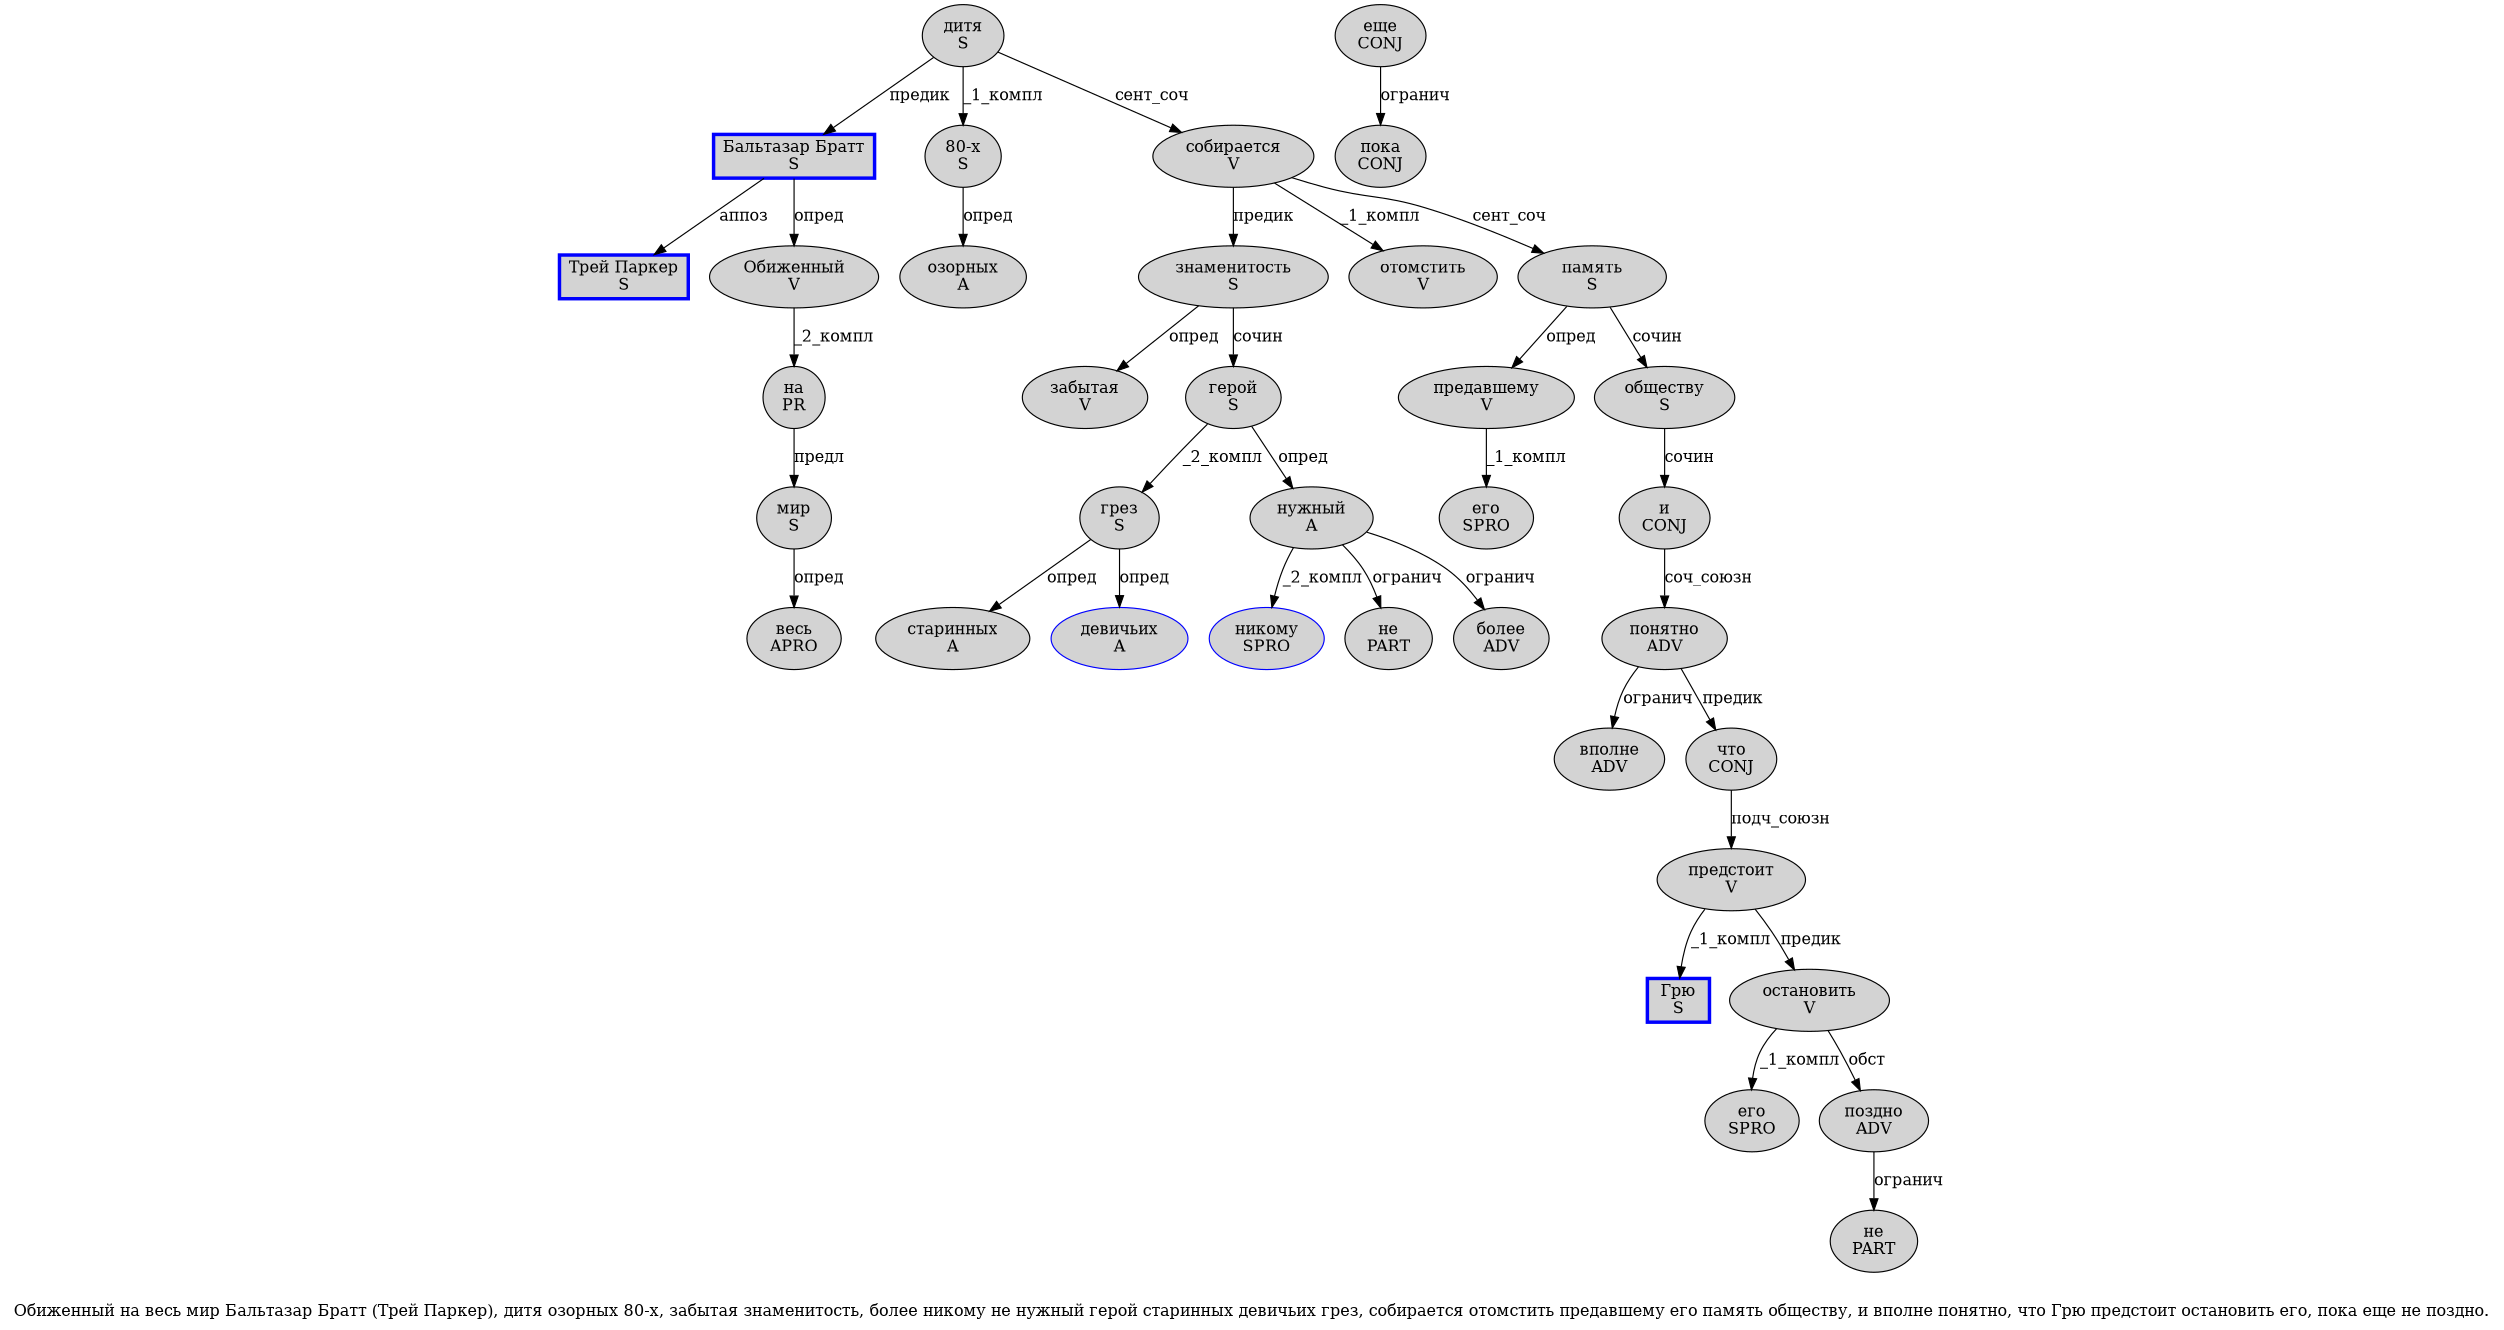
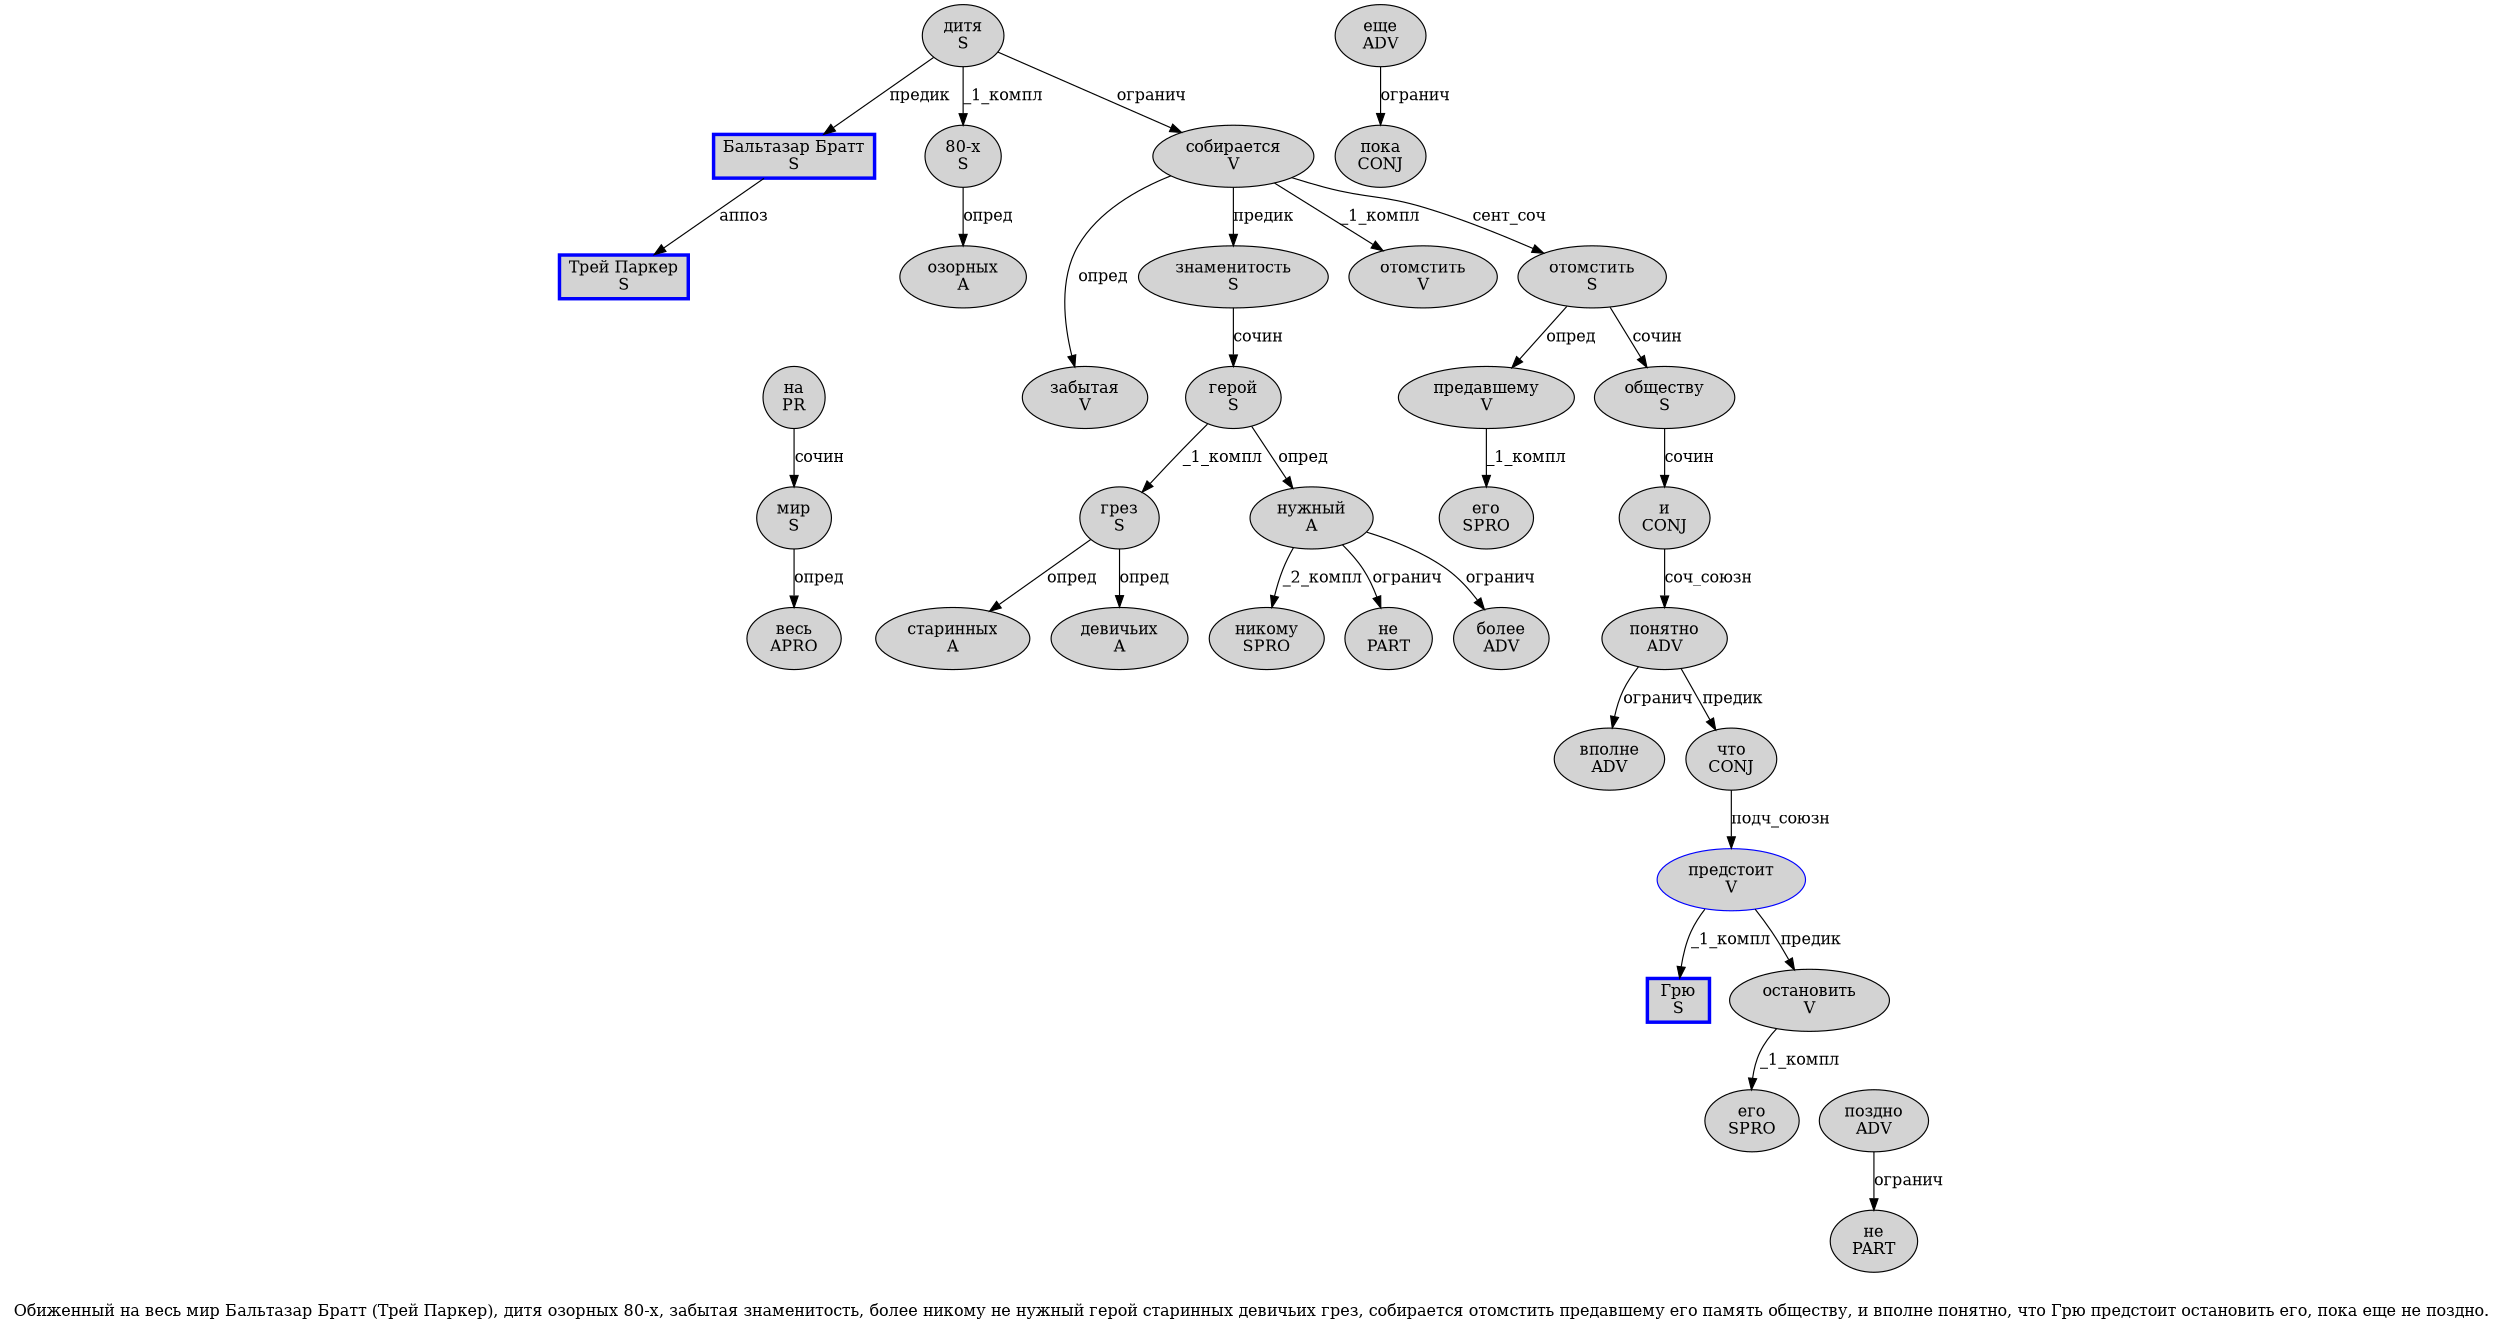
node "еще CONJ": label "еще CONJ" -> "еще ADV"
edge "дитя S" -> "собирается V": label "сент_соч" -> "огранич"
node "Обиженный V": removed
node "память S": label "память S" -> "отомстить S"
edge "знаменитость S" -> "забытая V": now "собирается V" -> "забытая V"
edge "на PR" -> "мир S": label "предл" -> "сочин"
edge "герой S" -> "грез S": label "_2_компл" -> "_1_компл"
node "девичьих A": color blue -> black
node "никому SPRO": color blue -> black
node "предстоит V": color black -> blue
edge "остановить V" -> "поздно ADV": removed, label "обст"
